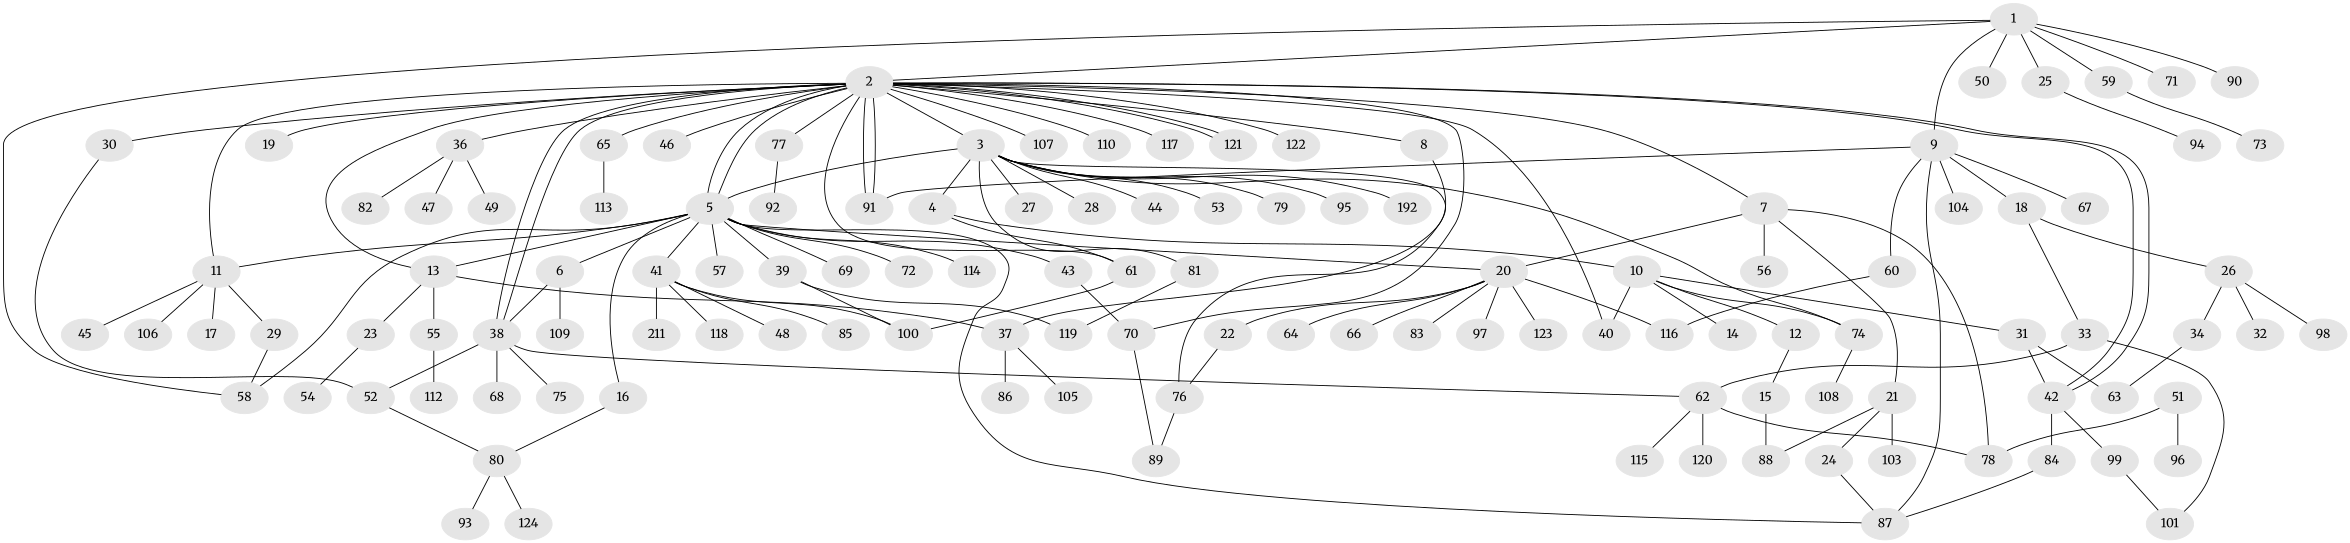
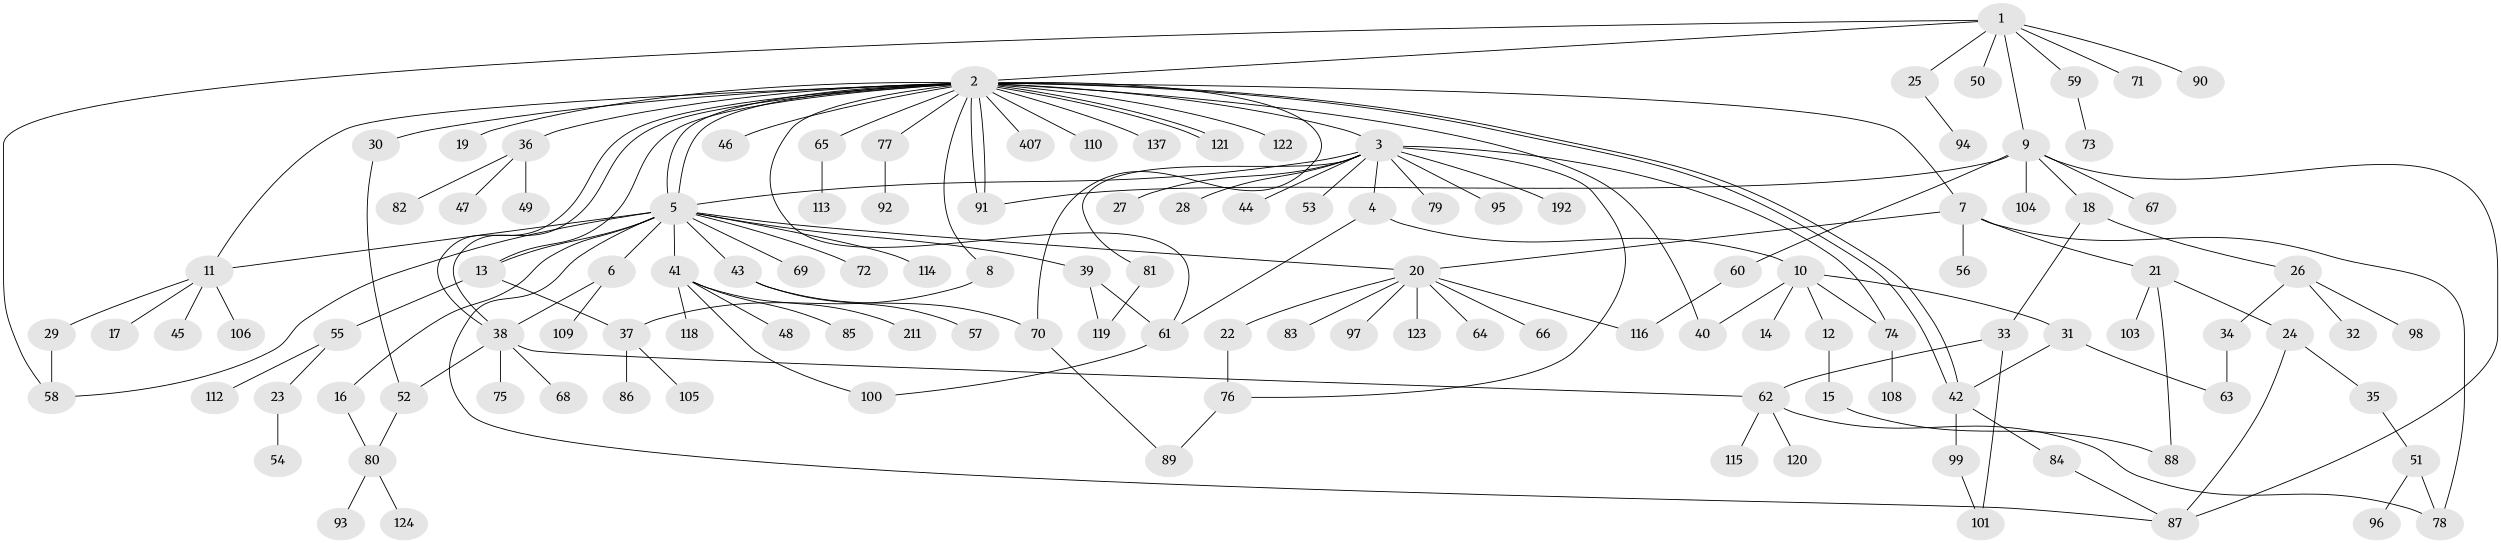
node "107": label "107" -> "407"
node "117": label "117" -> "137"
edge "5" -- "57": now "43" -- "57"
edge "39" -- "100": now "39" -- "61"
edge "13" -- "23": now "55" -- "23"
node "35": added
